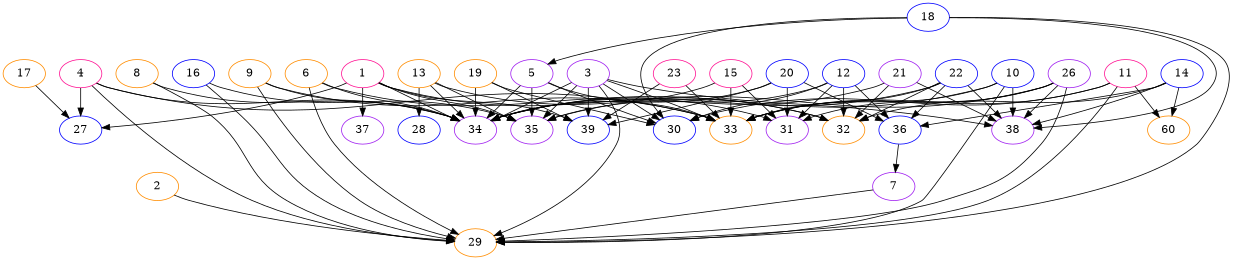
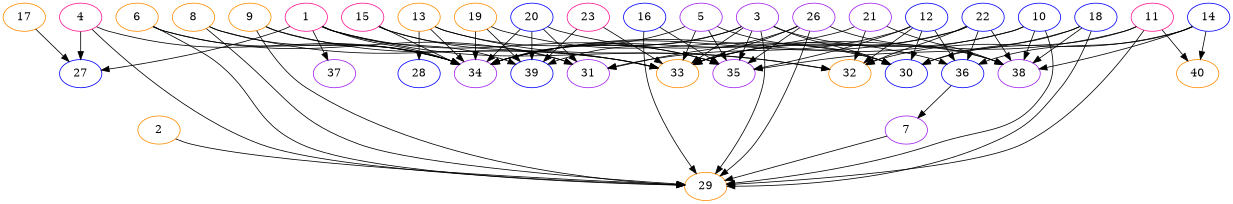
edge "18" -> "5": now "18" -> "35"
edge "4" -> "33": now "8" -> "33"
node "60": label "60" -> "40"
